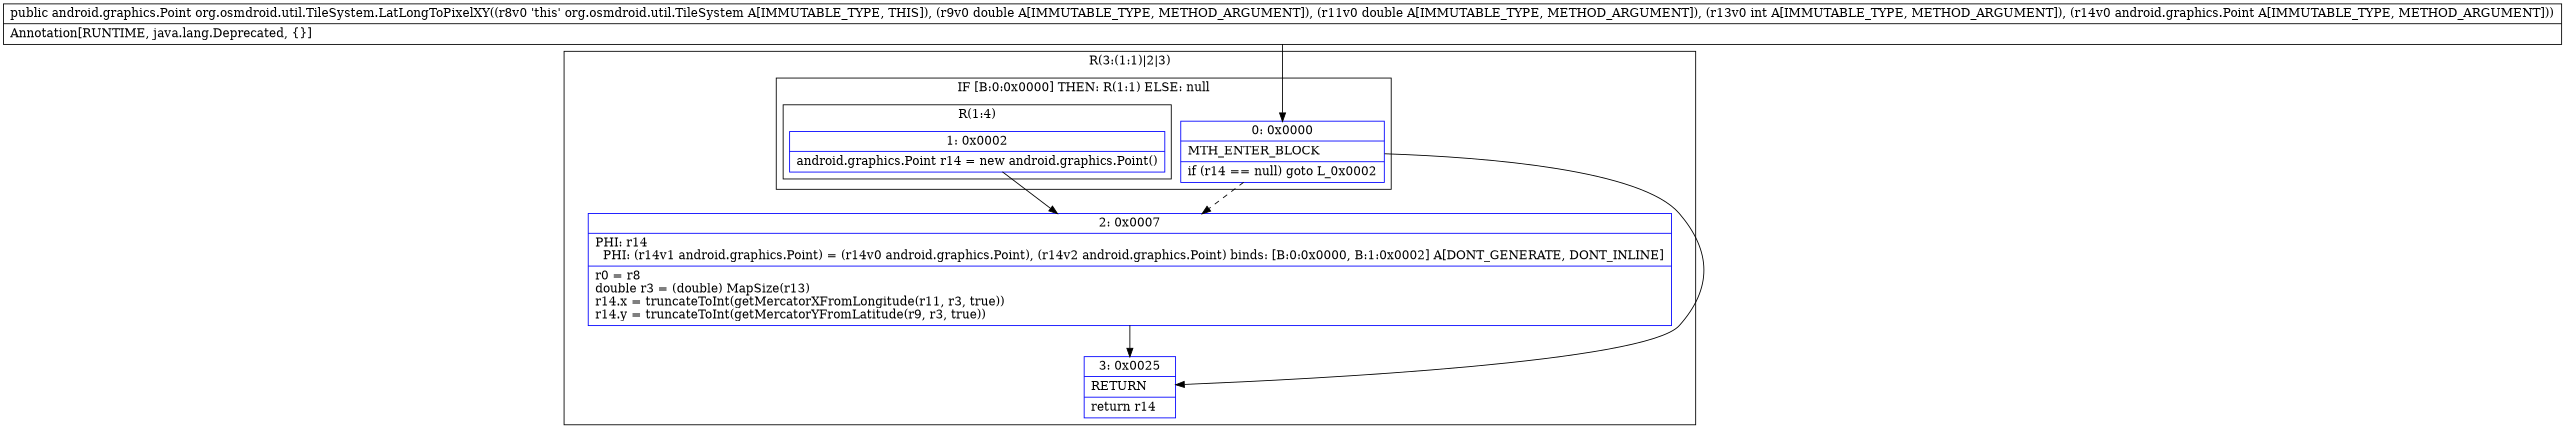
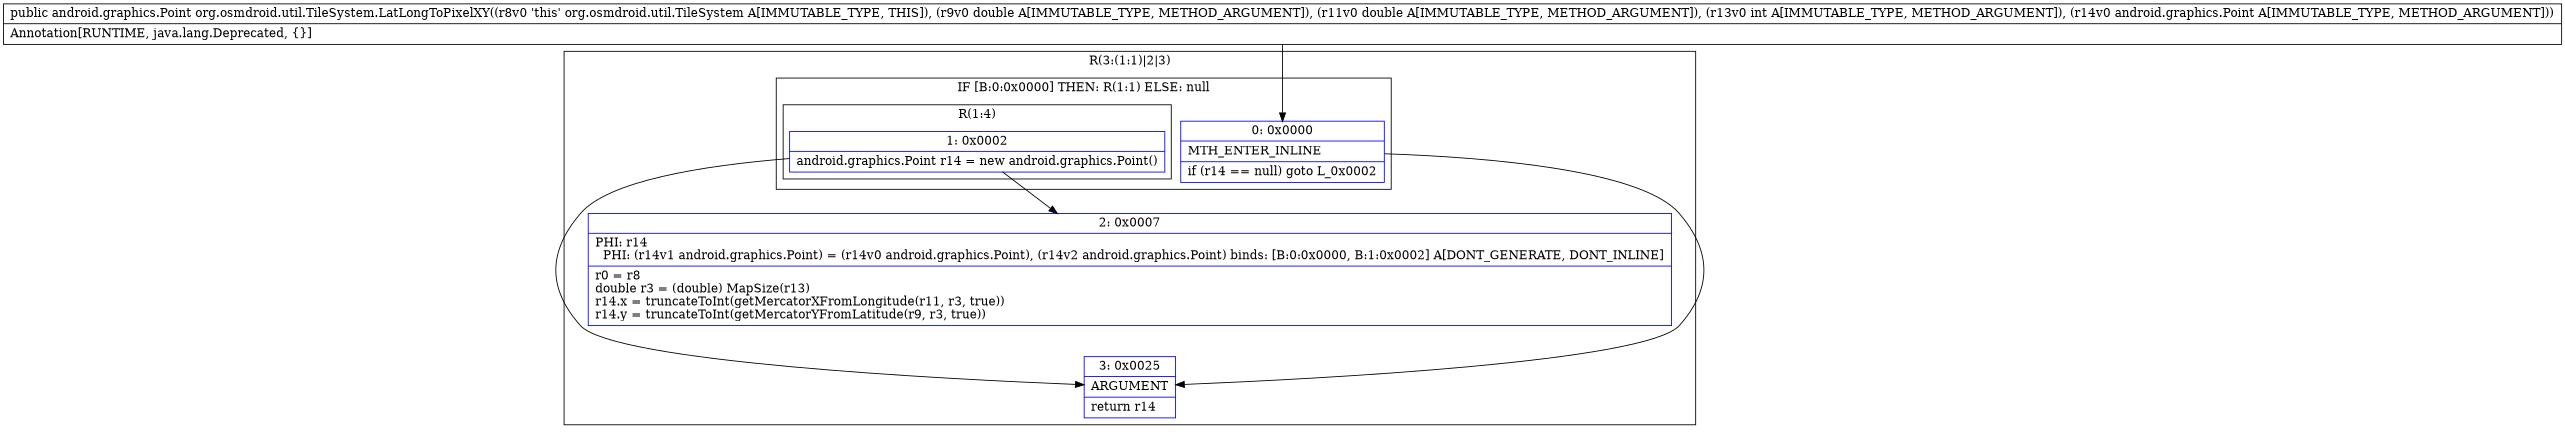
node "0: 0x0000": text "MTH_ENTER_BLOCK" -> "MTH_ENTER_INLINE"
edge "0: 0x0000" -> "2: 0x0007": removed
edge "2: 0x0007" -> "3: 0x0025": now "1: 0x0002" -> "3: 0x0025"
node "3: 0x0025": text "RETURN" -> "ARGUMENT"
